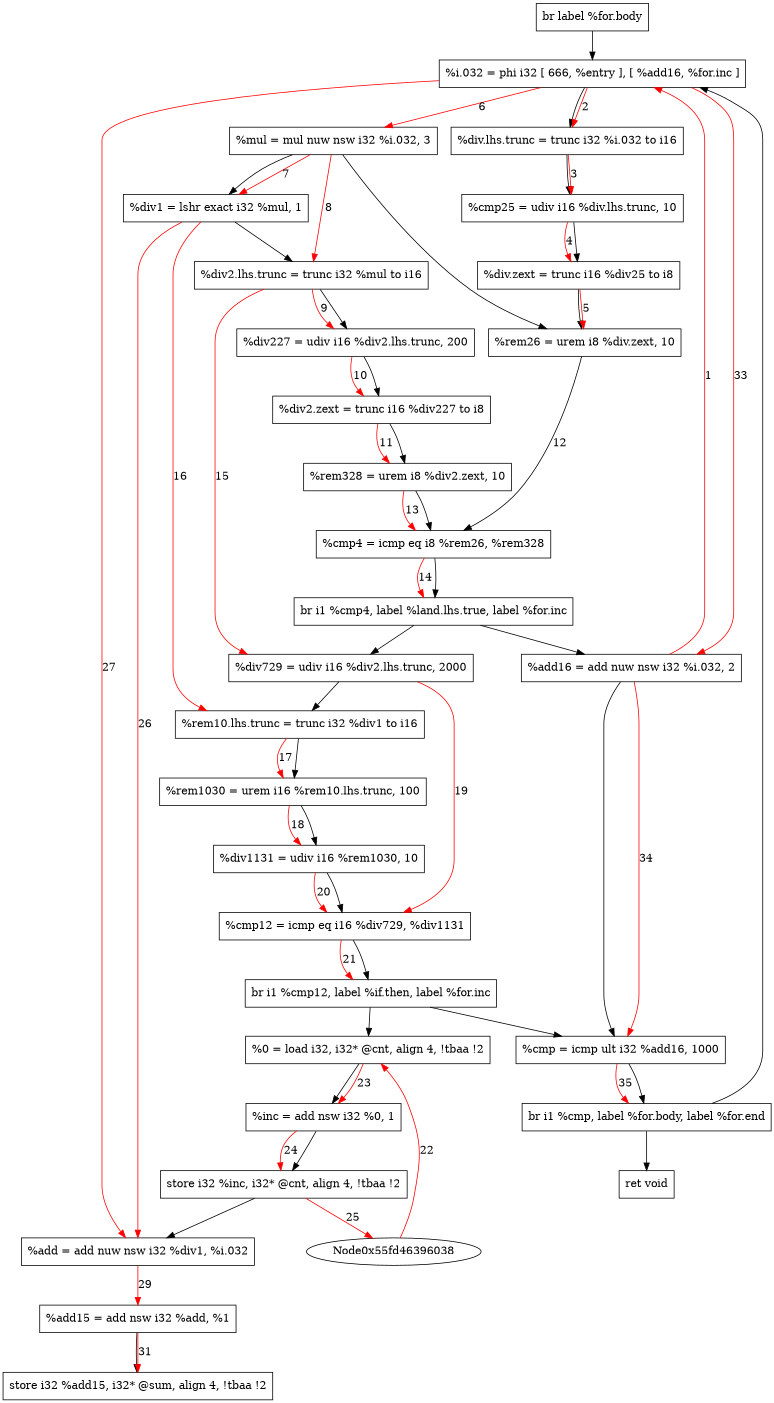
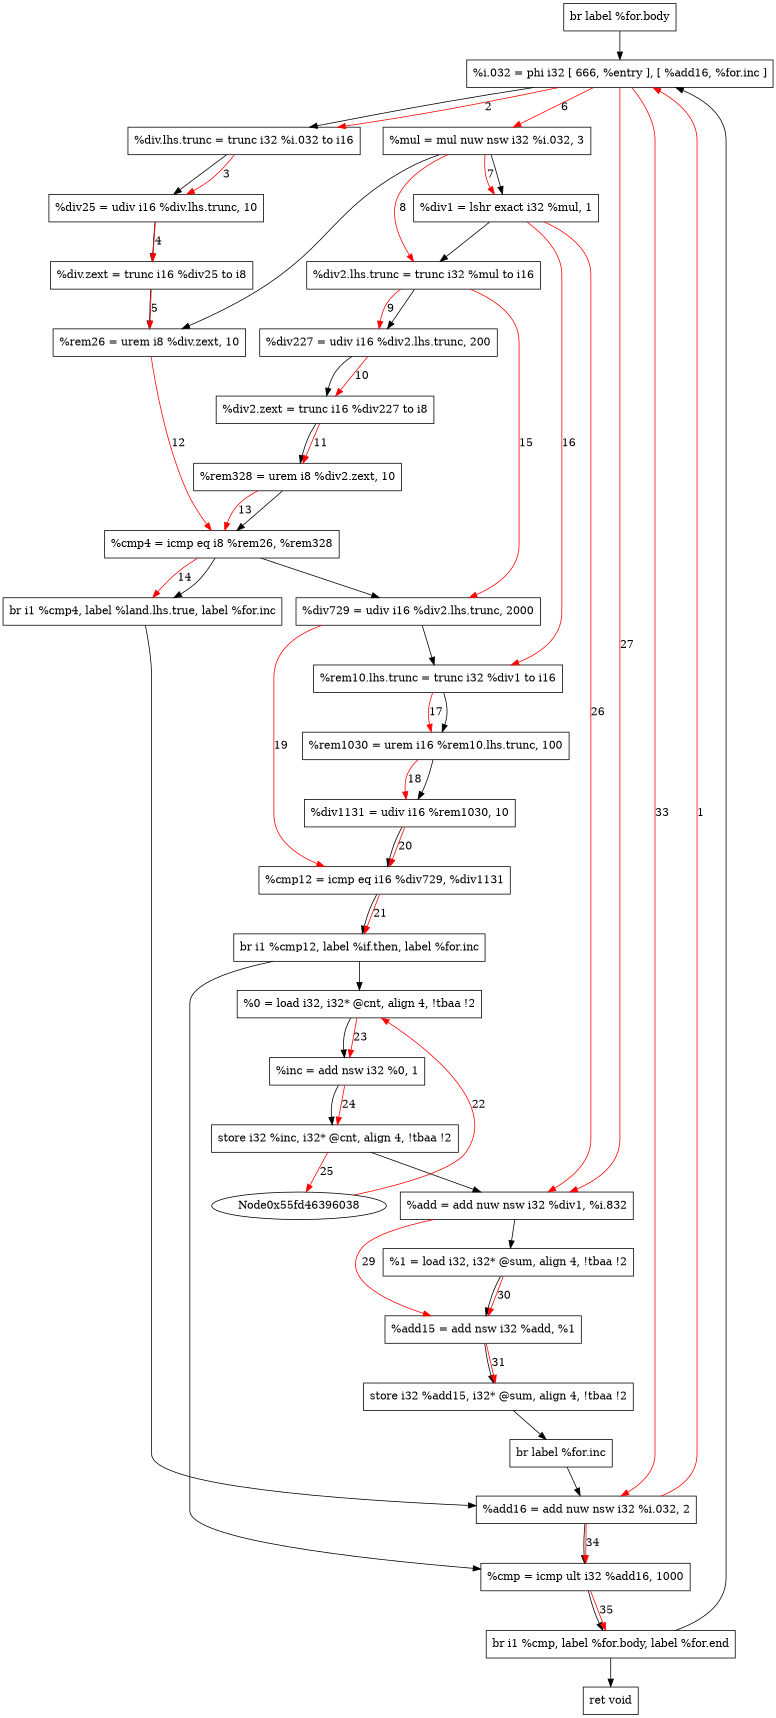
node "%cmp25 = udiv i16 %div.lhs.trunc, 10": label "%cmp25 = udiv i16 %div.lhs.trunc, 10" -> "%div25 = udiv i16 %div.lhs.trunc, 10"
edge "%rem26 = urem i8 %div.zext, 10" -> "%cmp4 = icmp eq i8 %rem26, %rem328": color black -> red
edge "br i1 %cmp4, label %land.lhs.true, label %for.inc" -> "%div729 = udiv i16 %div2.lhs.trunc, 2000": now "%cmp4 = icmp eq i8 %rem26, %rem328" -> "%div729 = udiv i16 %div2.lhs.trunc, 2000"
node "%add = add nuw nsw i32 %div1, %i.032": label "%add = add nuw nsw i32 %div1, %i.032" -> "%add = add nuw nsw i32 %div1, %i.832"
node "%1 = load i32, i32* @sum, align 4, !tbaa !2": added
node "br label %for.inc": added
